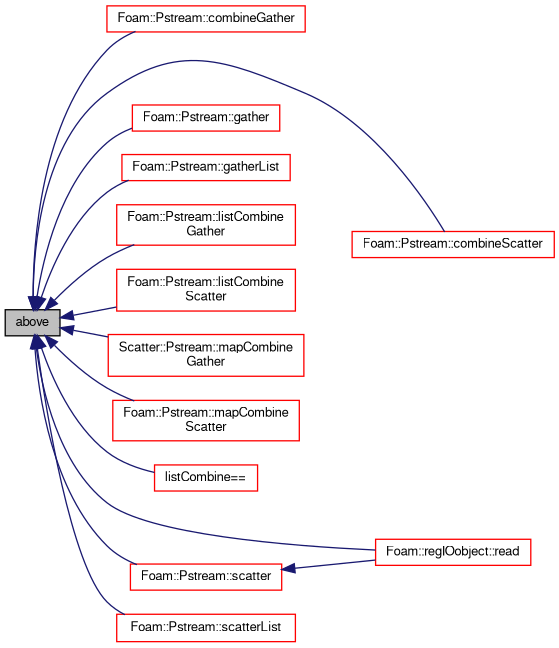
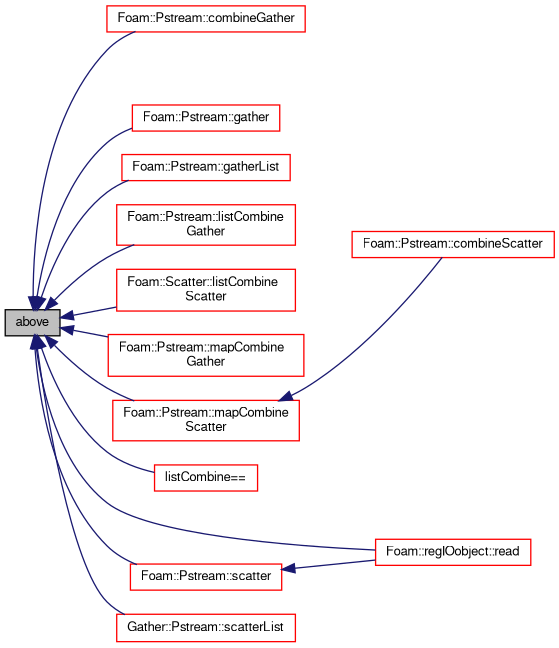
edge "Foam::Pstream::combineScatter" -> "above": now "Foam::Pstream::combineScatter" -> "Foam::Pstream::mapCombine Scatter"
node "Foam::Pstream::listCombine Scatter": label "Foam::Pstream::listCombine Scatter" -> "Foam::Scatter::listCombine Scatter"
node "Scatter::Pstream::mapCombine Gather": label "Scatter::Pstream::mapCombine Gather" -> "Foam::Pstream::mapCombine Gather"
node "Foam::Pstream::scatterList": label "Foam::Pstream::scatterList" -> "Gather::Pstream::scatterList"
